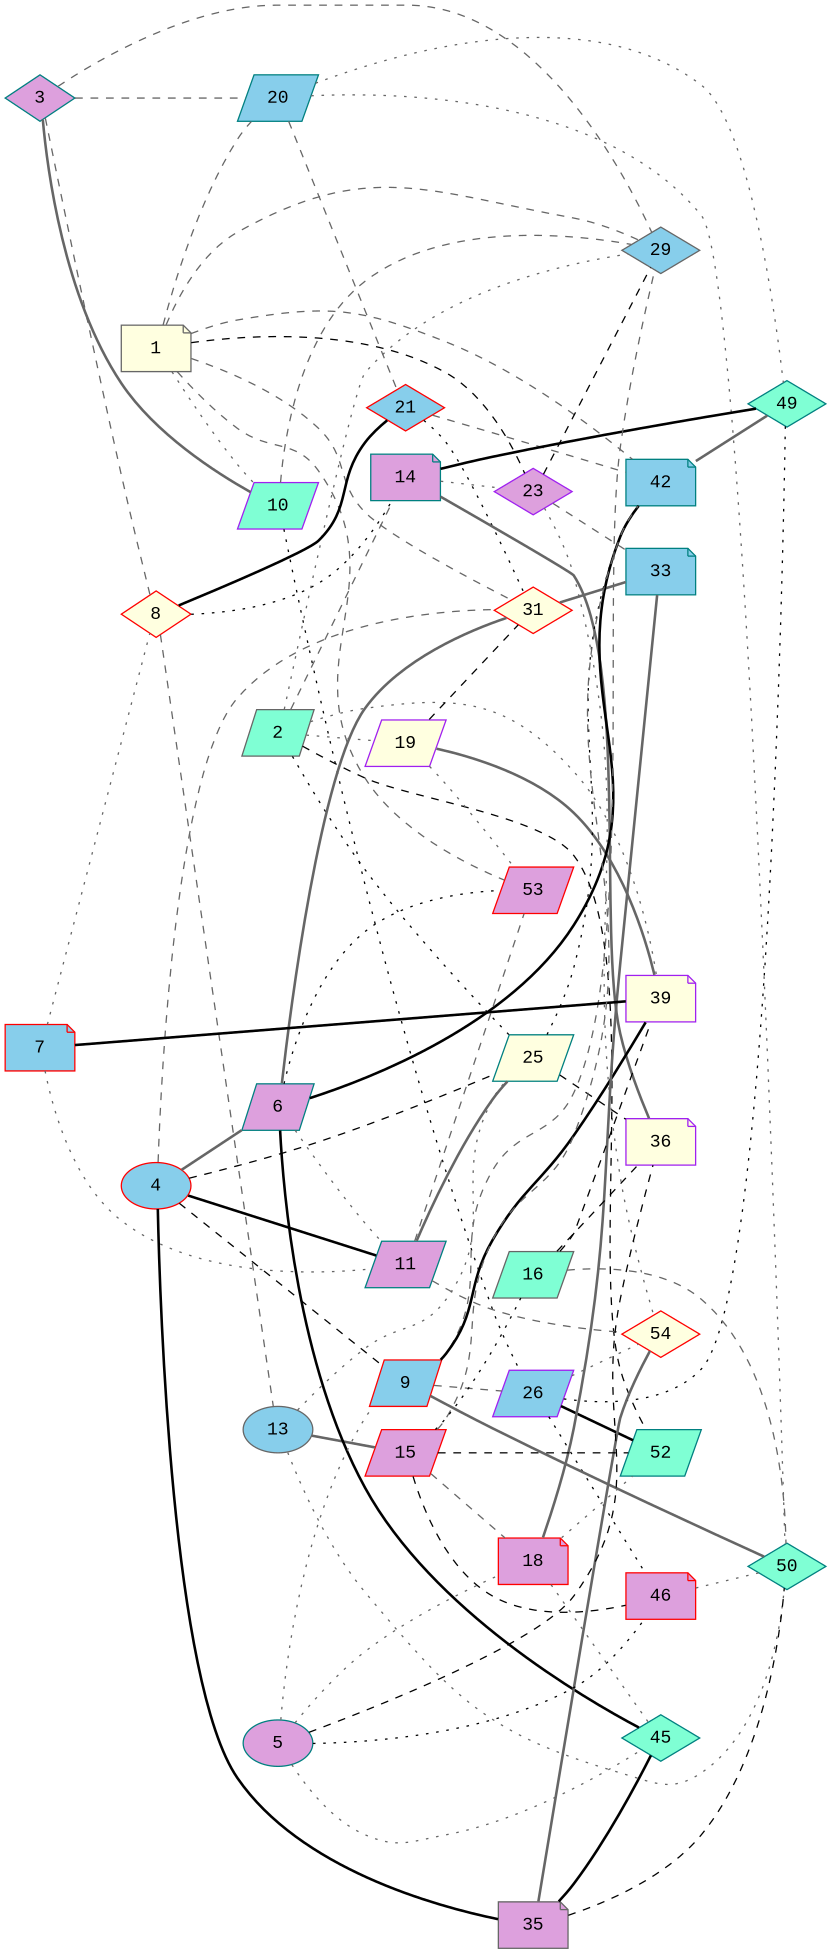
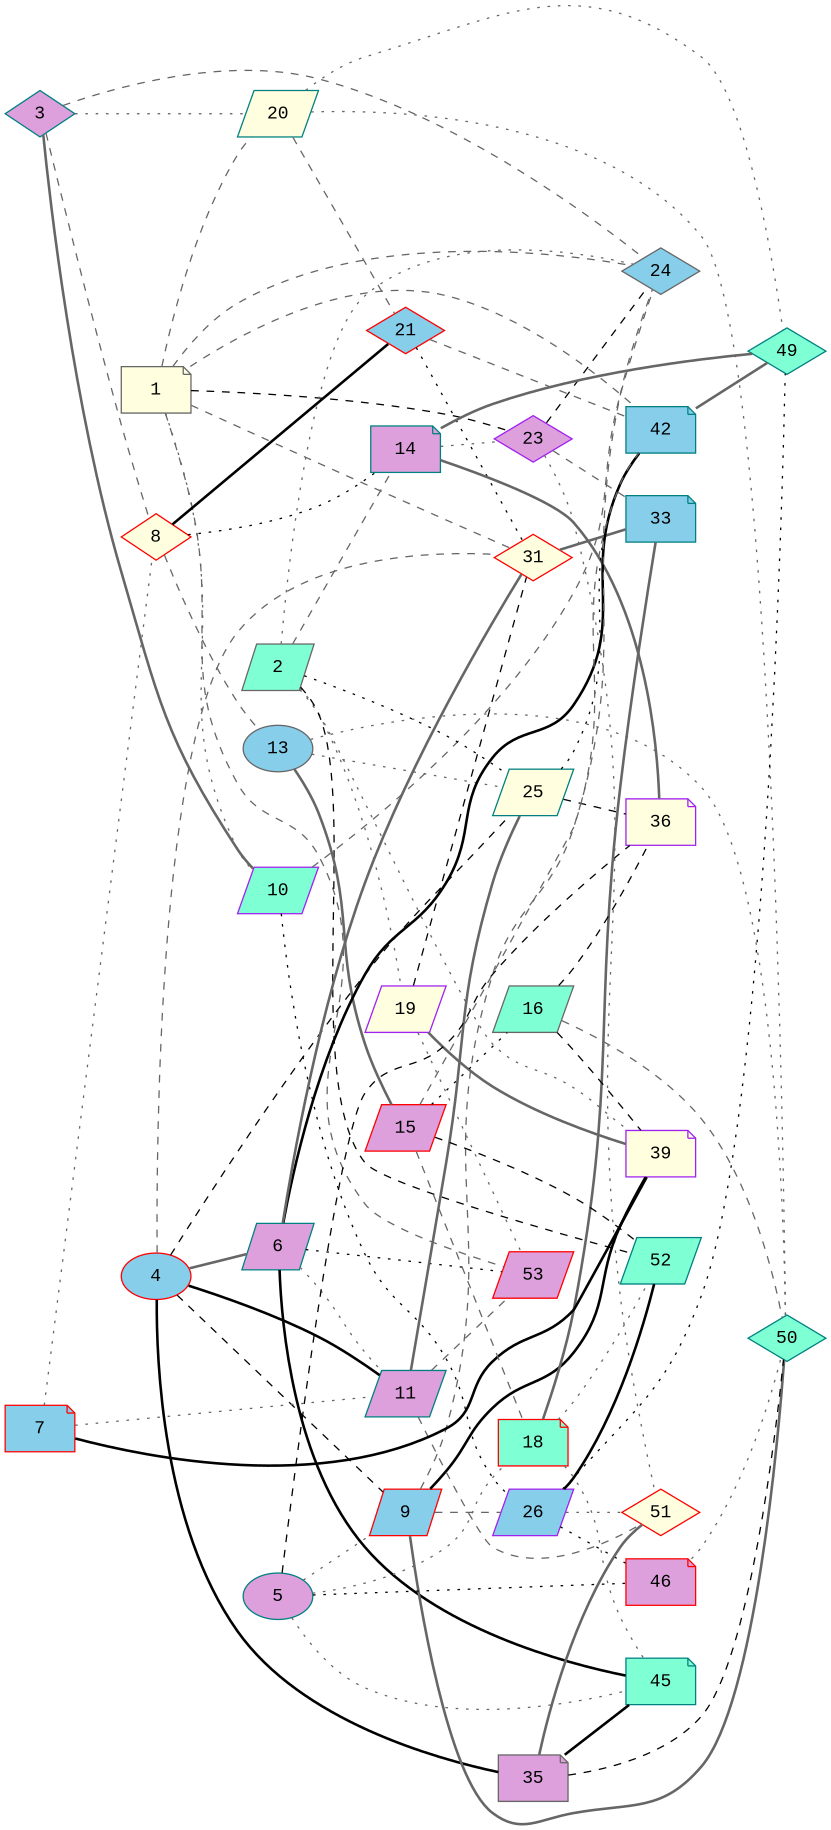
edge "3" -- "20": style dashed -> dotted
node "20": fillcolor skyblue -> lightyellow
node "29": label "29" -> "24"
edge "49" -- "14": color black -> gray40
node "54": label "54" -> "51"
node "18": fillcolor plum -> aquamarine
edge "15" -- "46": removed
node "45": shape diamond -> note
